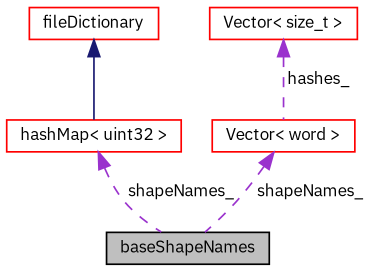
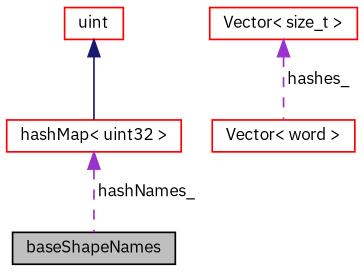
node "fileDictionary": label "fileDictionary" -> "uint"
edge "baseShapeNames" -> "hashMap< uint32 >": label " shapeNames_" -> " hashNames_"
edge "baseShapeNames" -> "Vector< word >": removed, label "shapeNames_"
